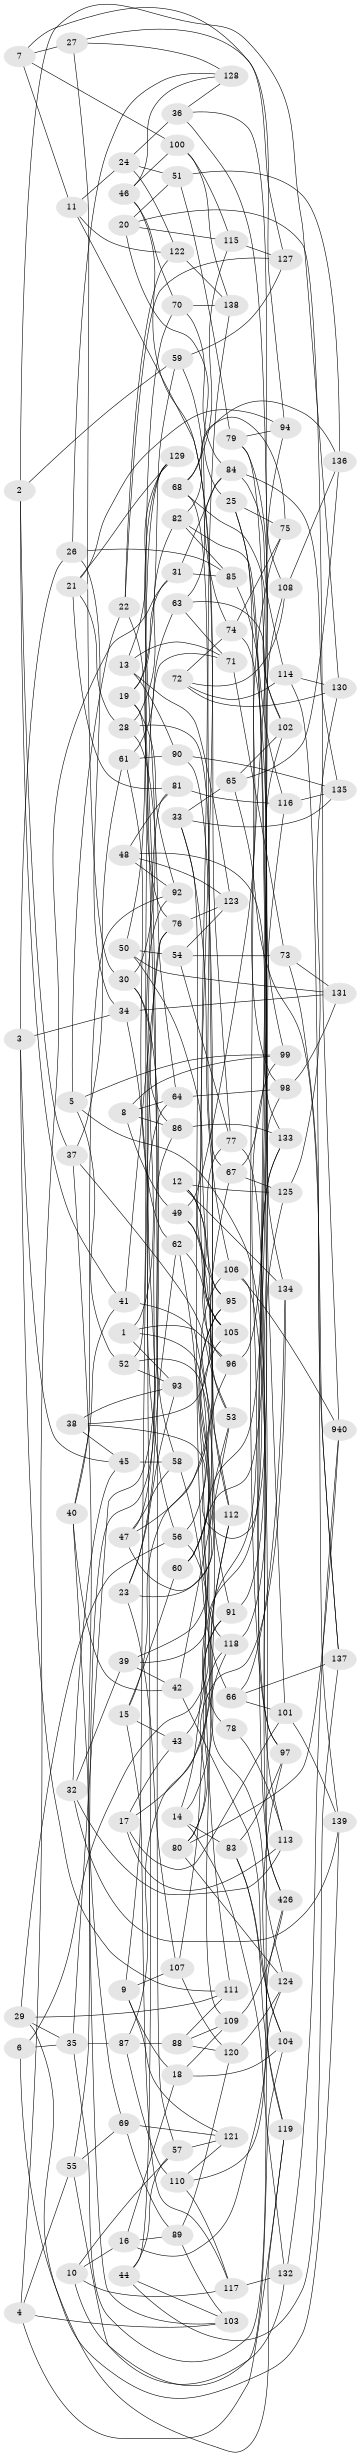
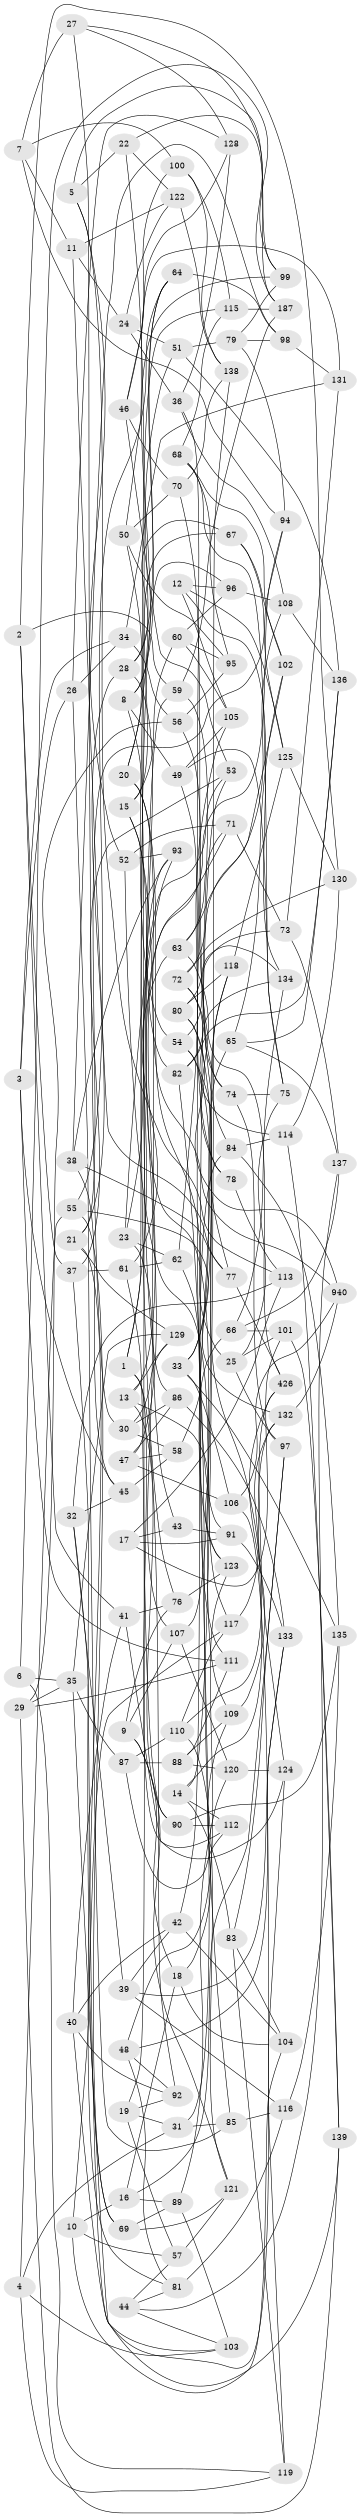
node "127": label "127" -> "187"
edge "84" -- "63": now "78" -- "63"
